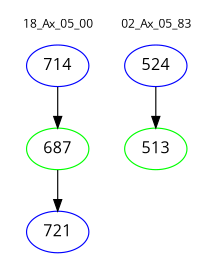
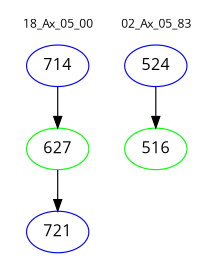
node "687": label "687" -> "627"
node "513": label "513" -> "516"
